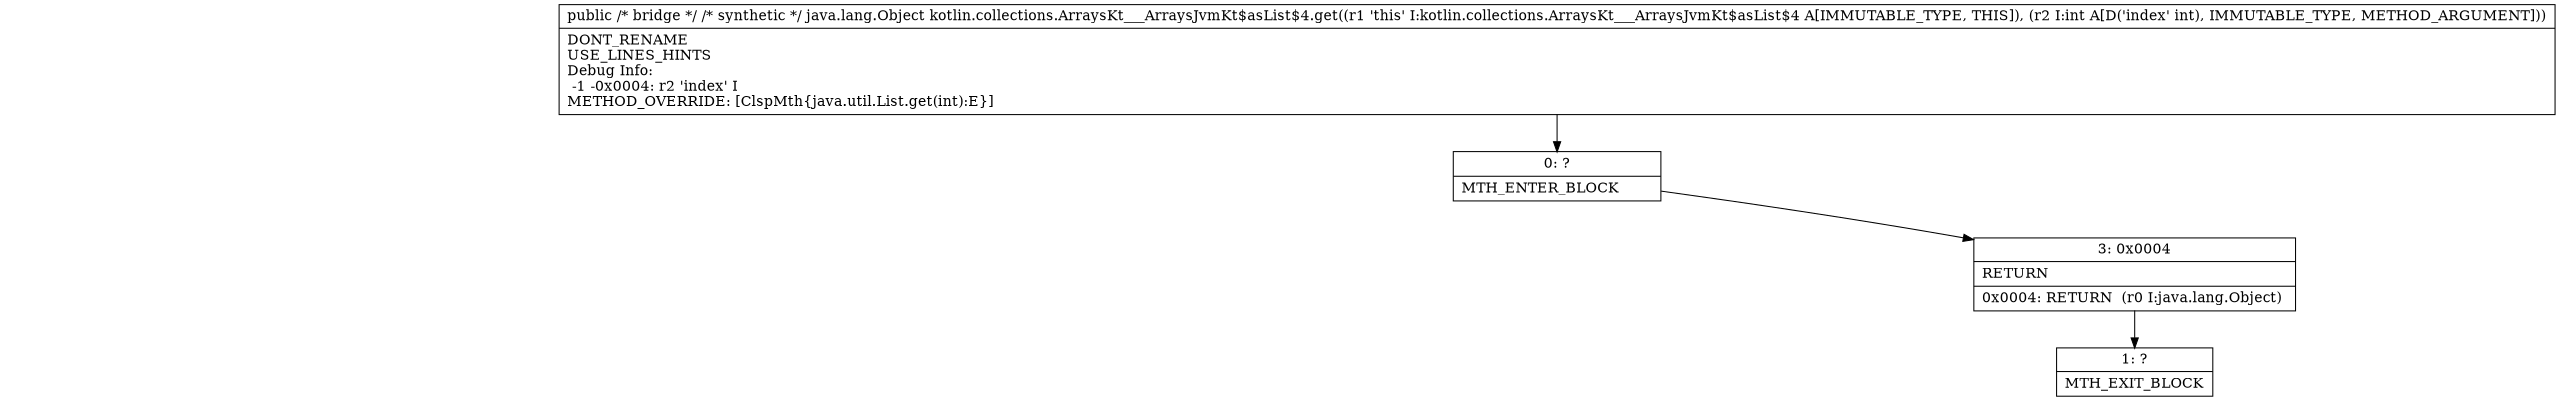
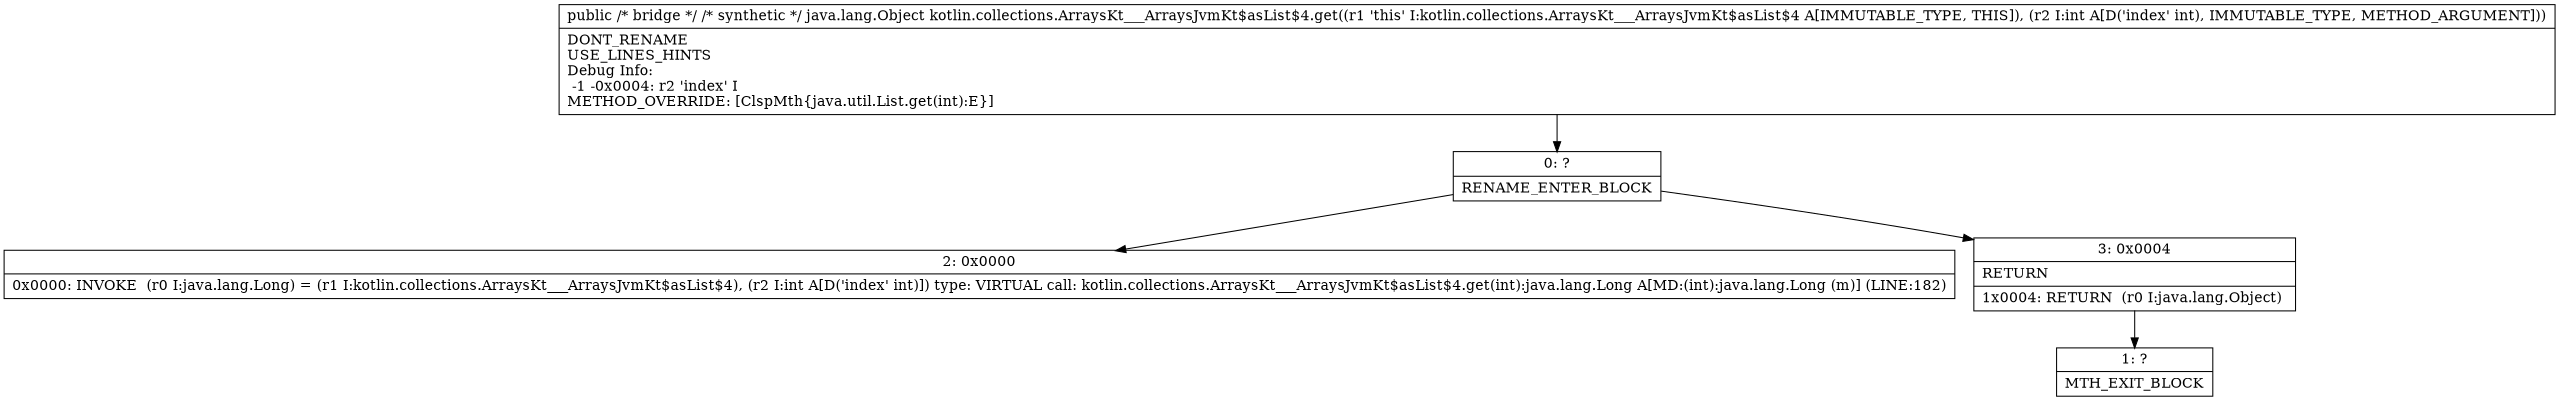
node "0: ?": text "MTH_ENTER_BLOCK" -> "RENAME_ENTER_BLOCK"
node "2: 0x0000": added
node "3: 0x0004": text "0x0004: RETURN  (r0 I:java.lang.Object)" -> "1x0004: RETURN  (r0 I:java.lang.Object)"
